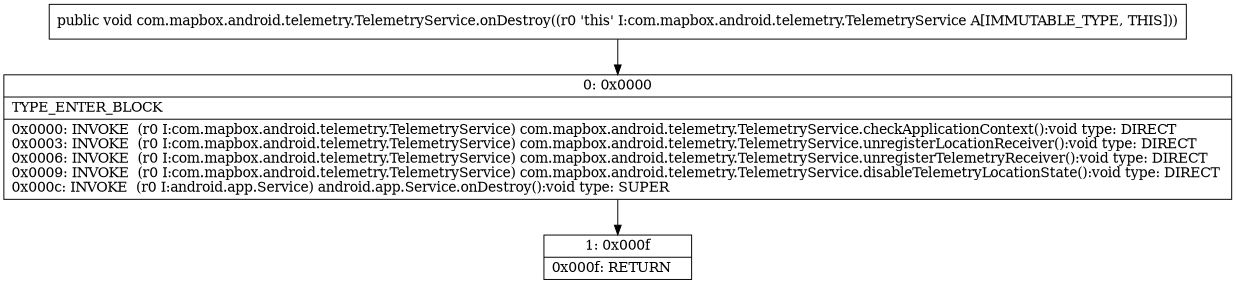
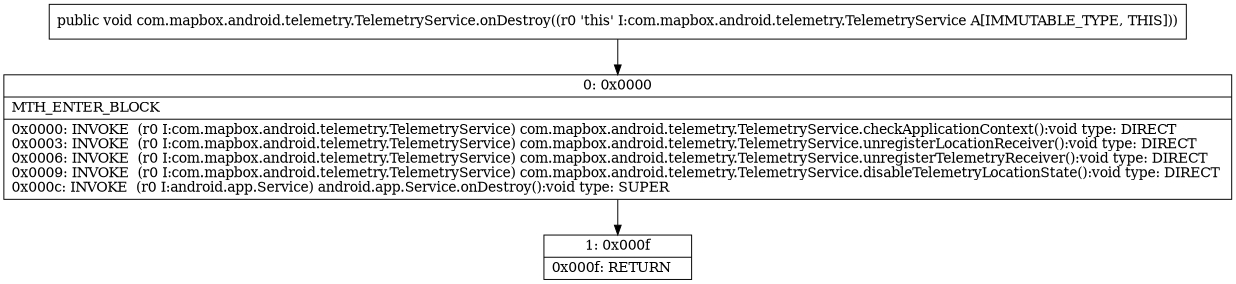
node "0: 0x0000": text "TYPE_ENTER_BLOCK" -> "MTH_ENTER_BLOCK"
